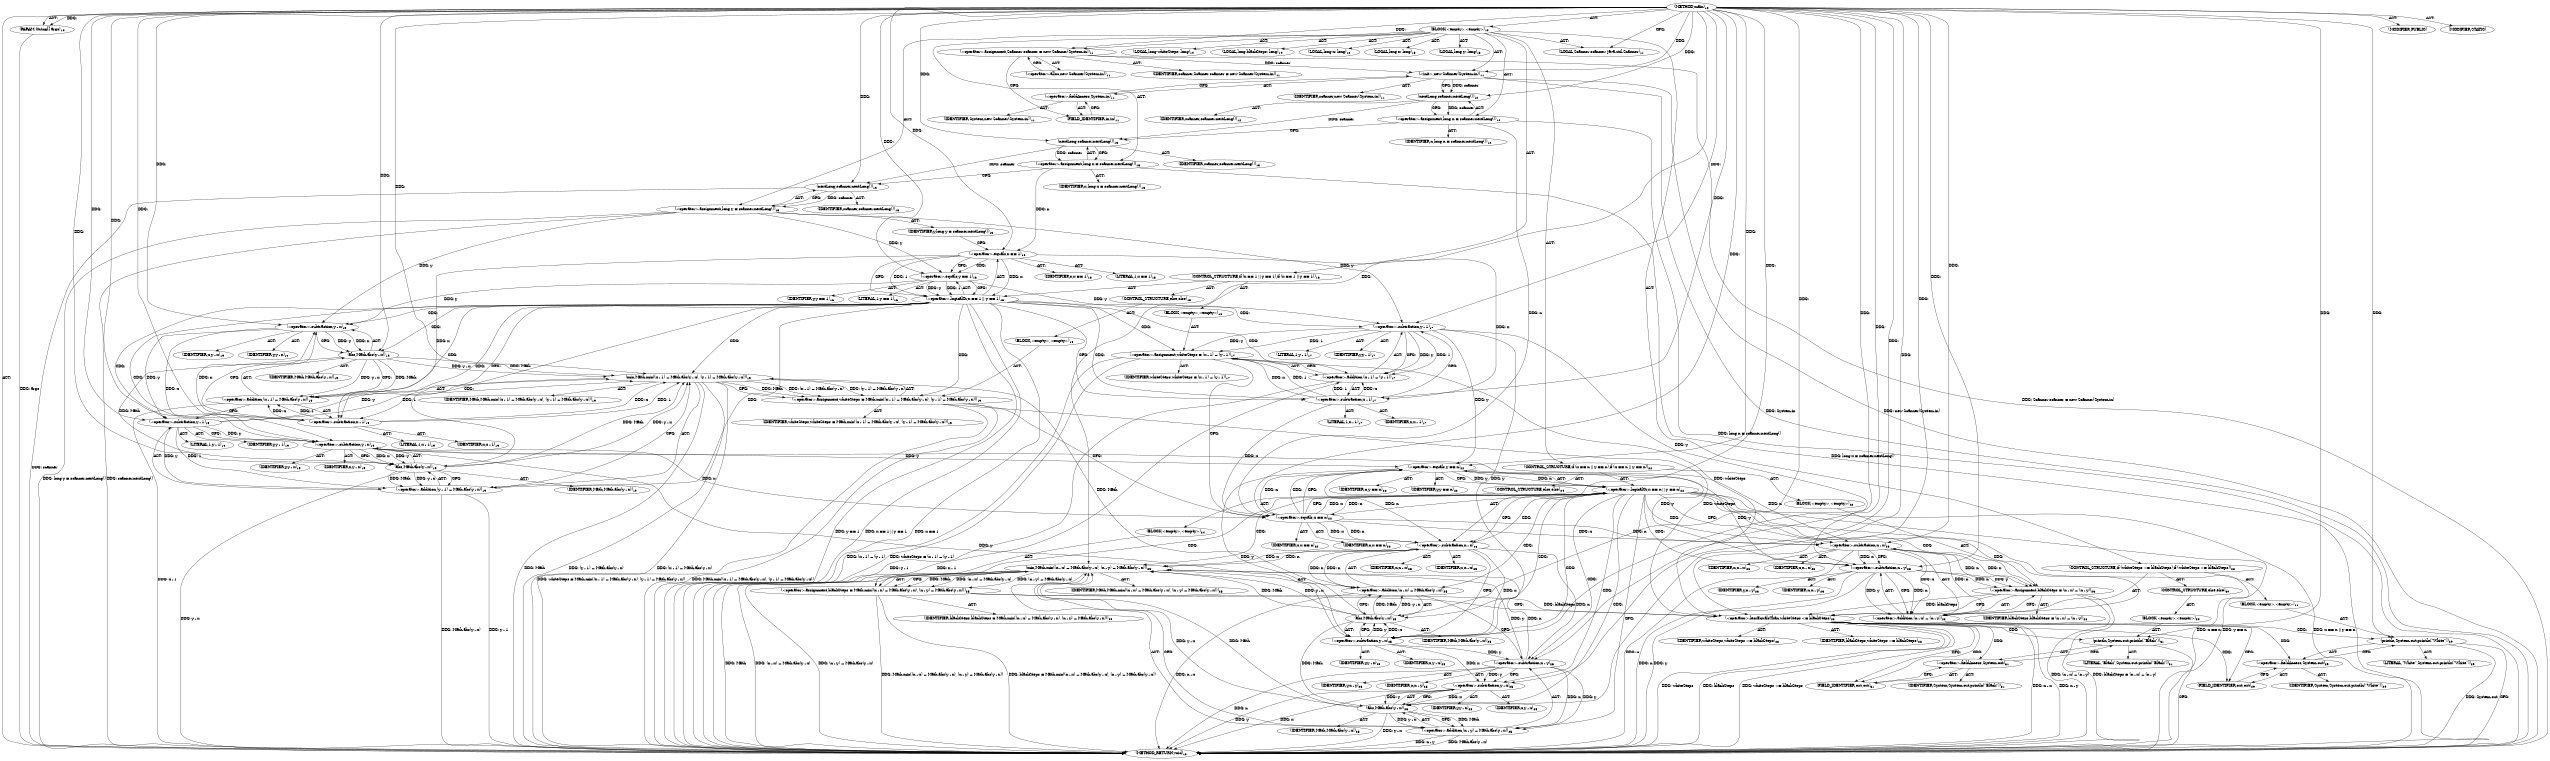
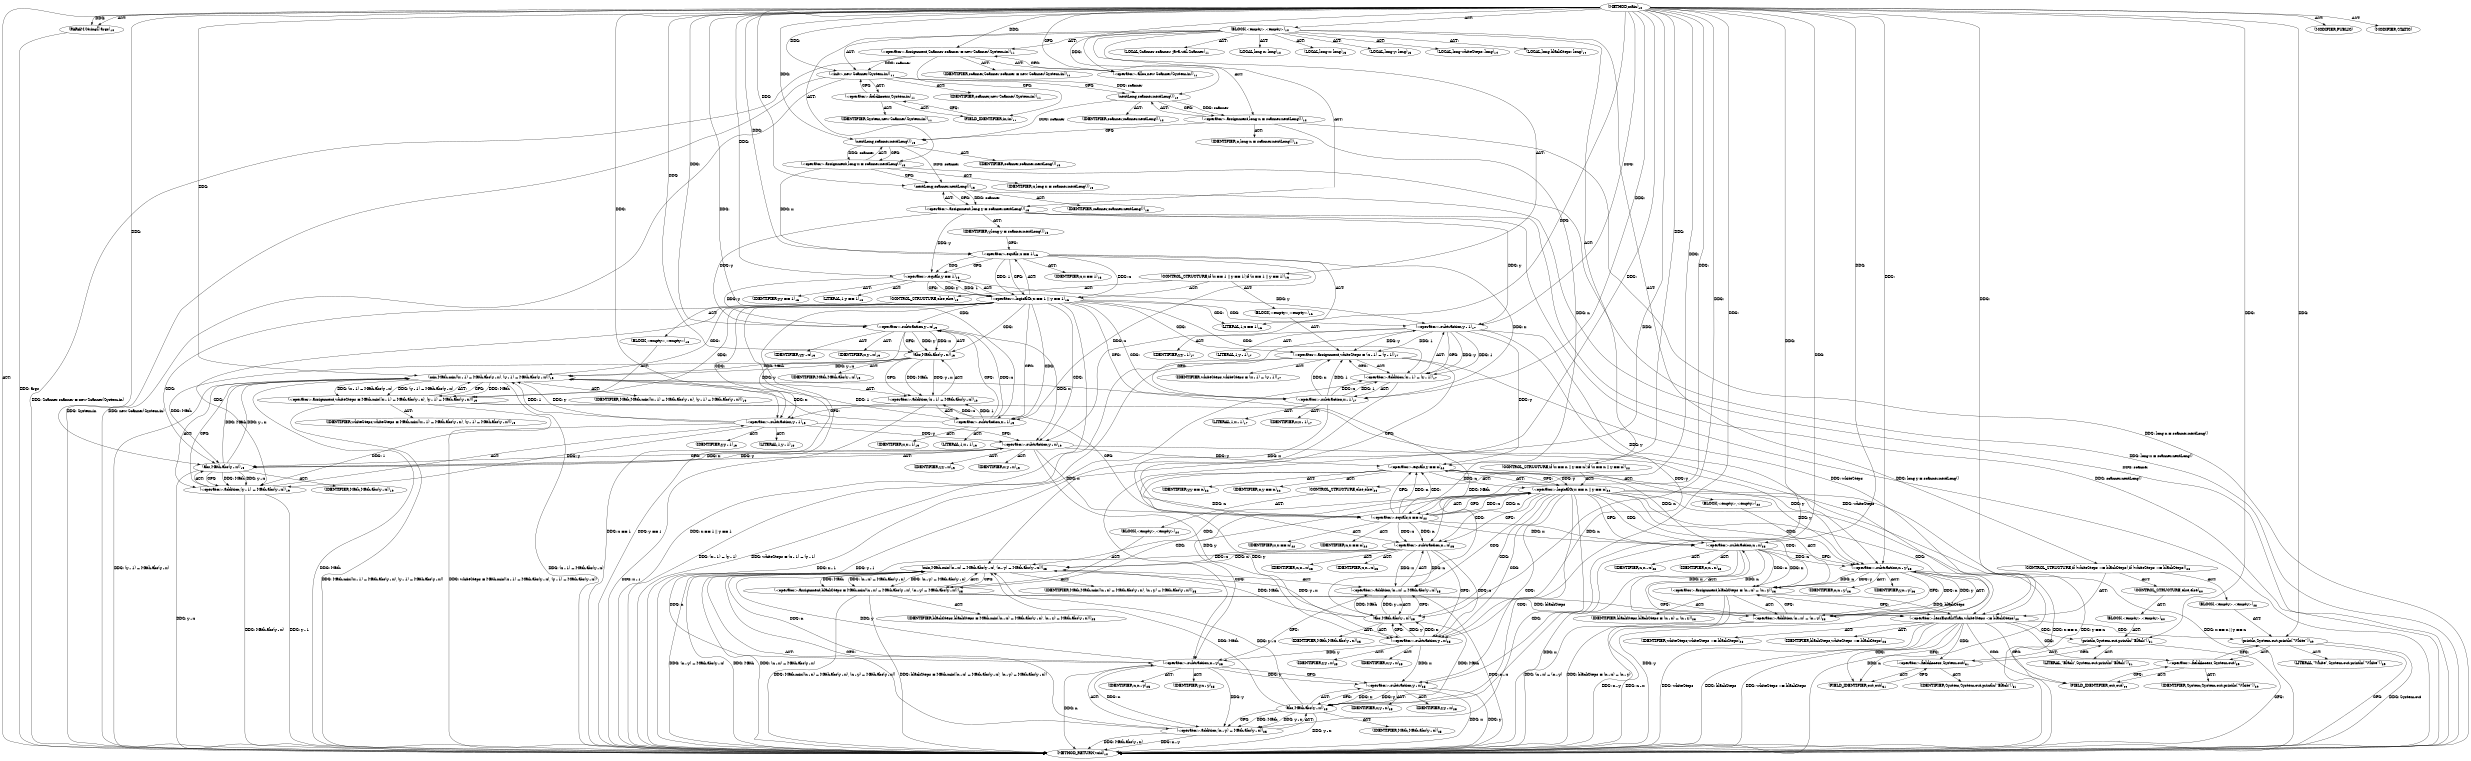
edge "(METHOD,main)" -> "(LOCAL,Scanner scanner: java.util.Scanner)": now "(METHOD,main)" -> "(<operator>.alloc,new Scanner(System.in))"
edge "(<operator>.logicalOr,x == 1 || y == 1)" -> "(<operator>.addition,(x - 1) + Math.abs(y - x))": now "(<operator>.logicalOr,x == 1 || y == 1)" -> "(LITERAL,1,x == 1)"
edge "(<operator>.logicalOr,x == n || y == n)" -> "(<operator>.addition,(n - y) + Math.abs(y - x))": label "CFG: " -> "CDG: "
